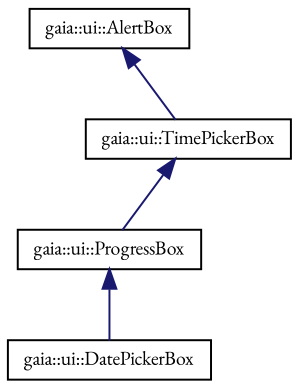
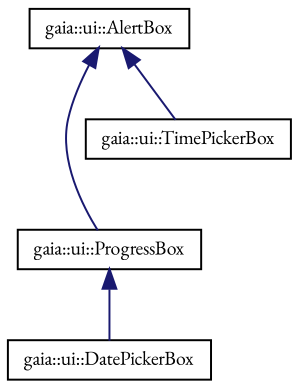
edge "gaia::ui::ProgressBox" -> "gaia::ui::TimePickerBox": now "gaia::ui::ProgressBox" -> "gaia::ui::AlertBox"
